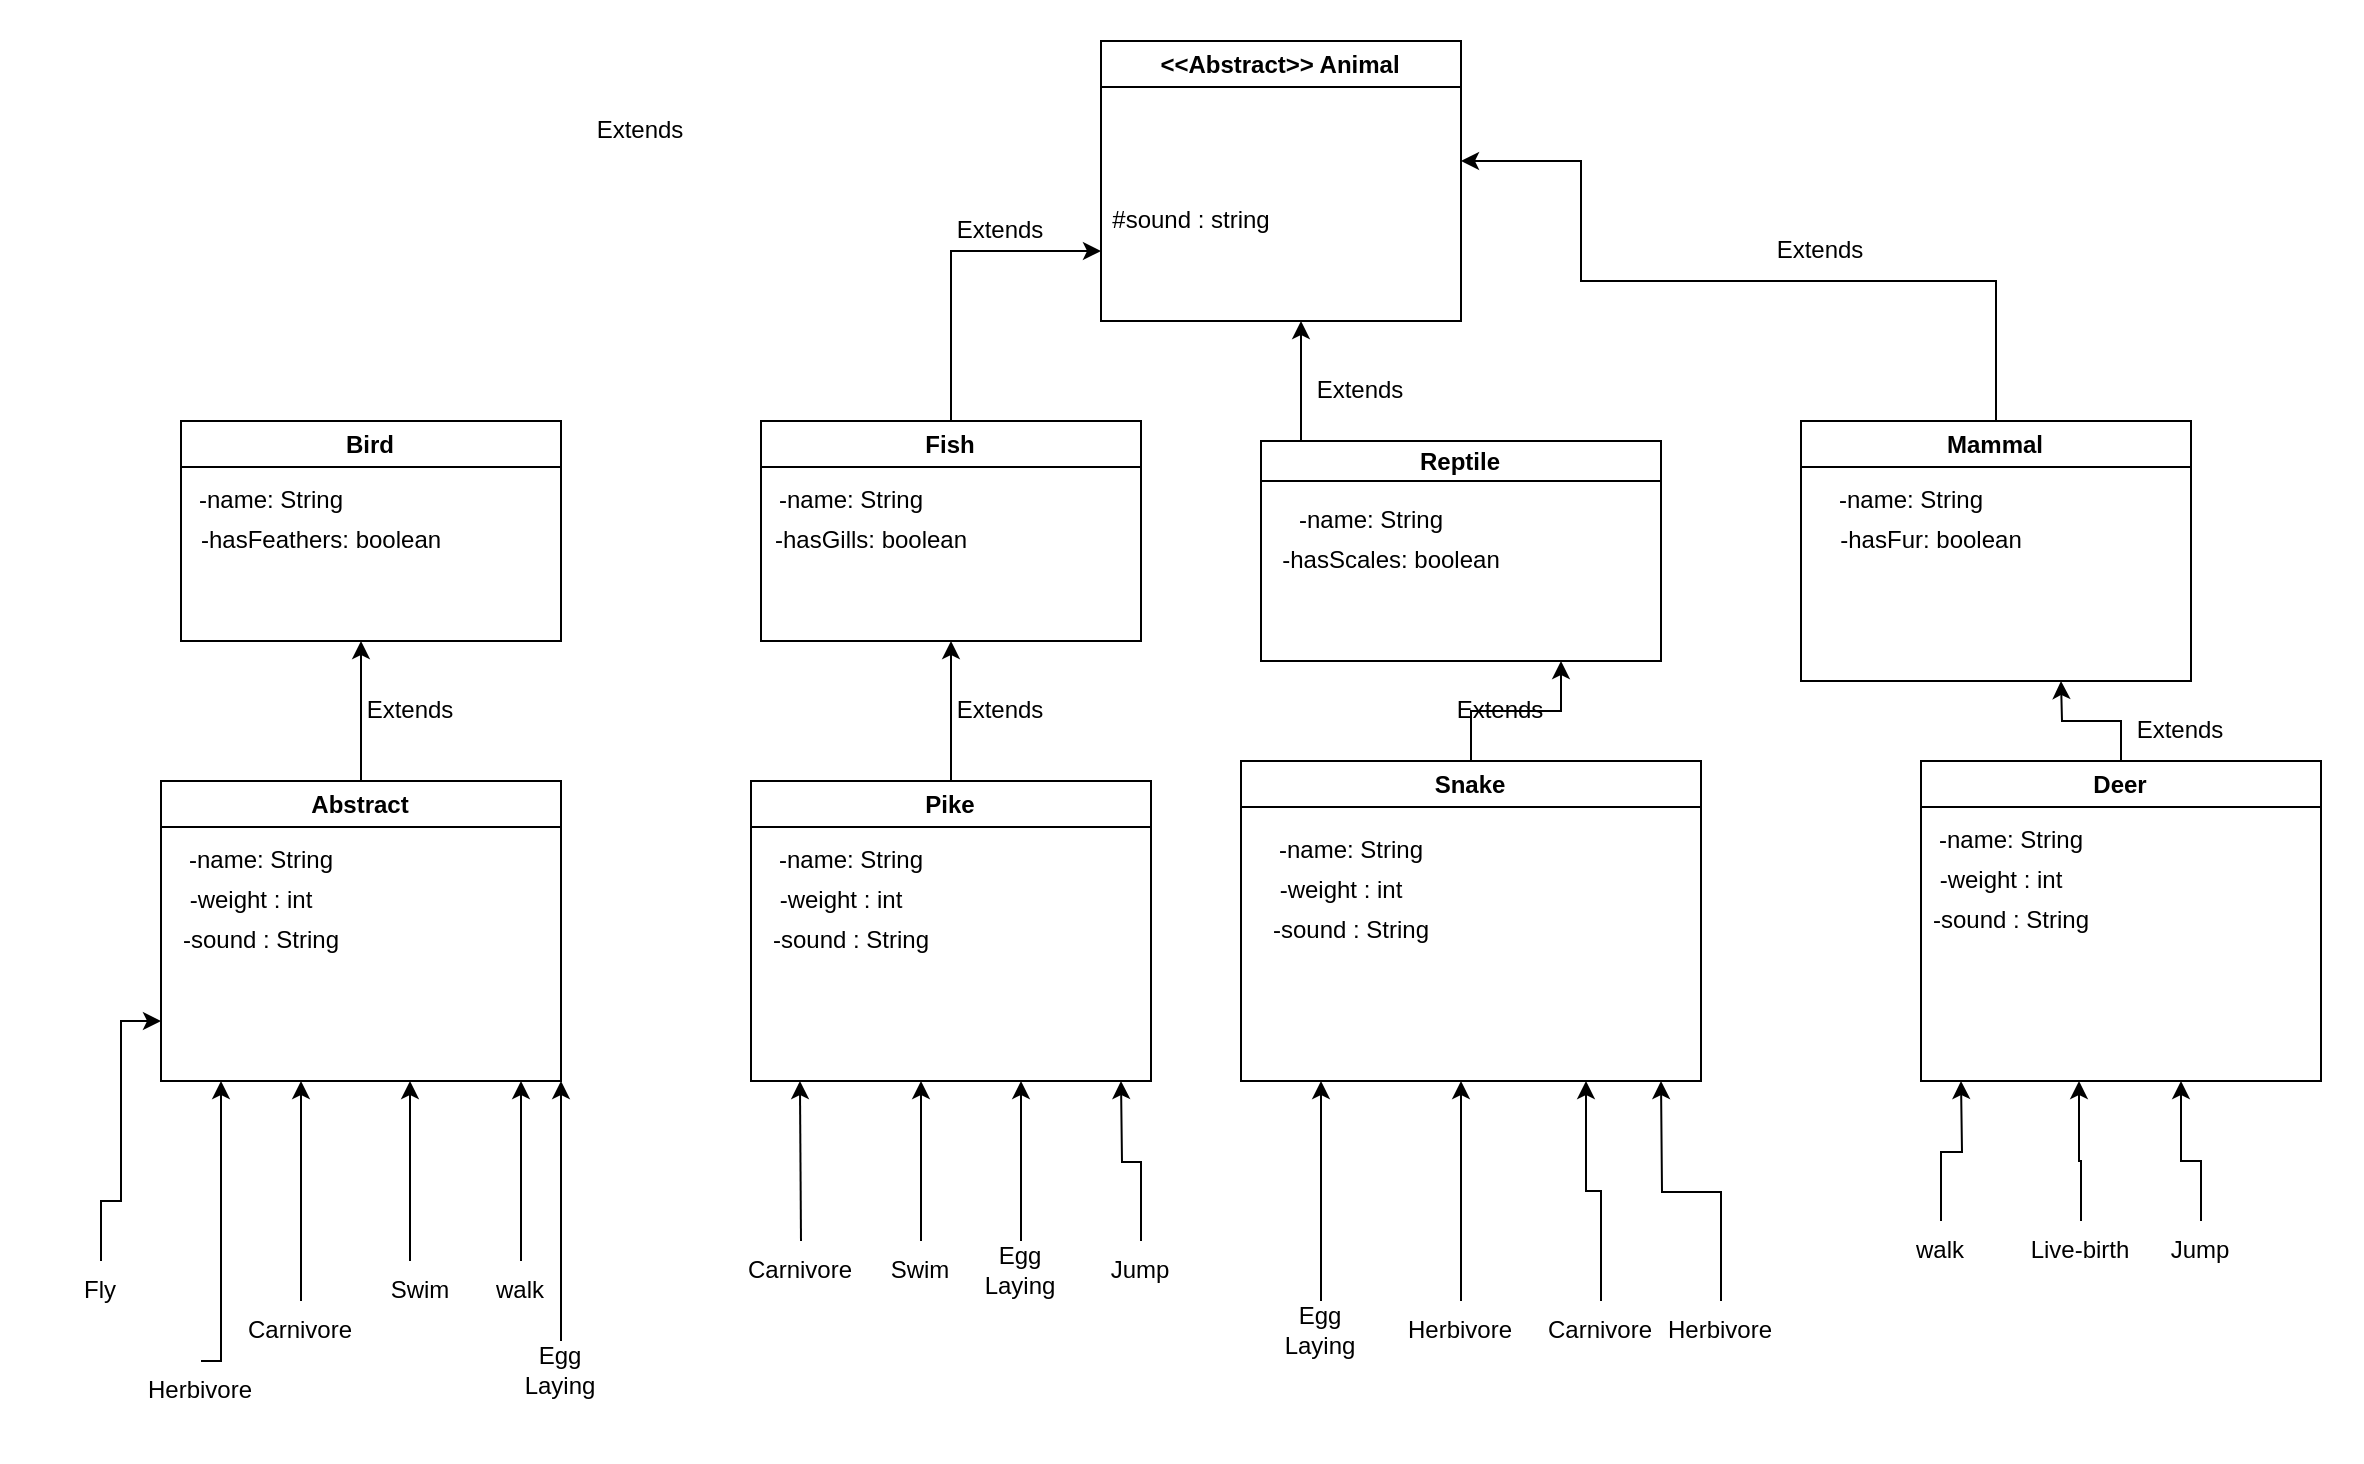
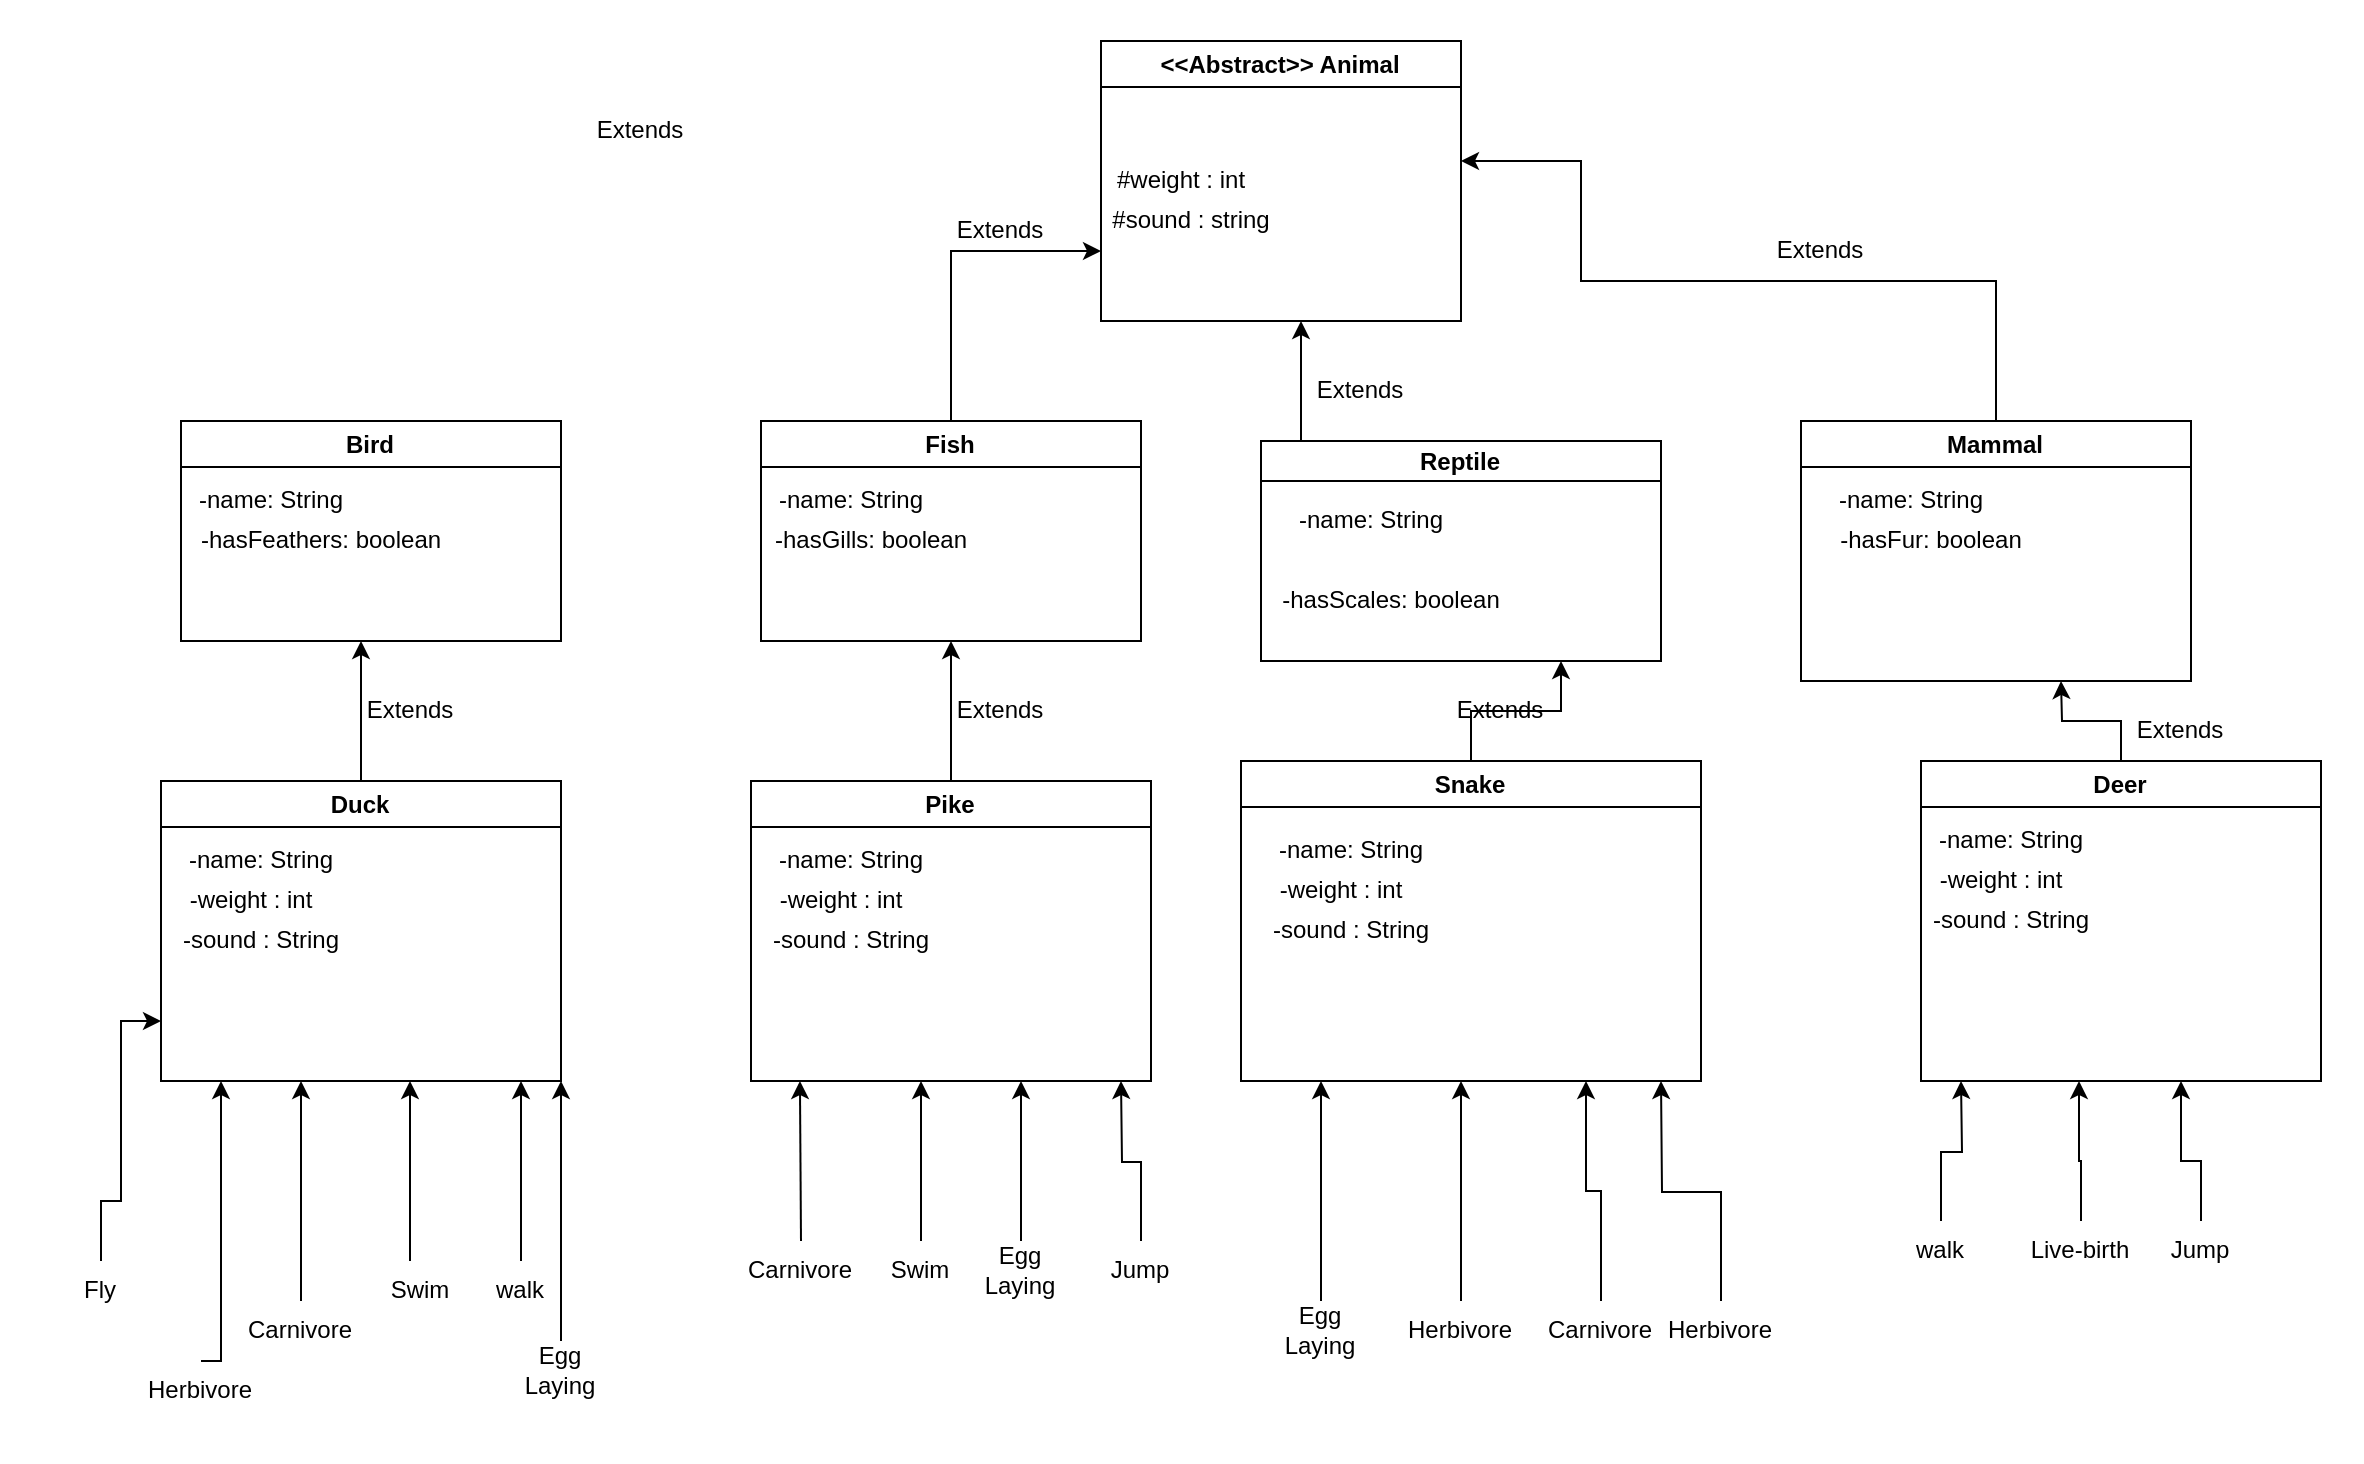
node "#weight : int": added
node "-hasScales: boolean": moved (1391, 561) -> (1391, 601)
node "Abstract": label "Abstract" -> "Duck"
